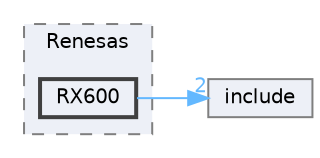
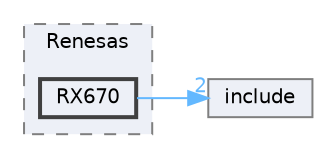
node "RX600": label "RX600" -> "RX670"
